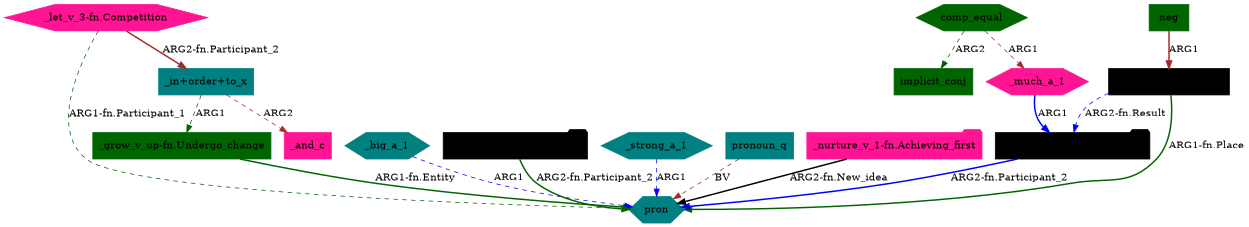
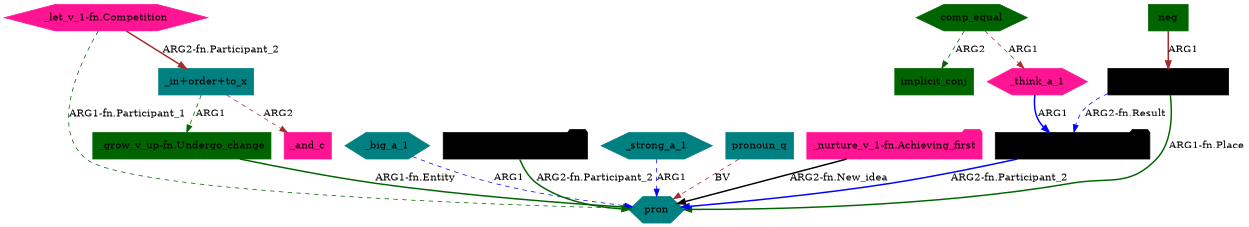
node "_let_v_3-fn.Competition": label "_let_v_3-fn.Competition" -> "_let_v_1-fn.Competition"
node "_much_a_1": label "_much_a_1" -> "_think_a_1"
